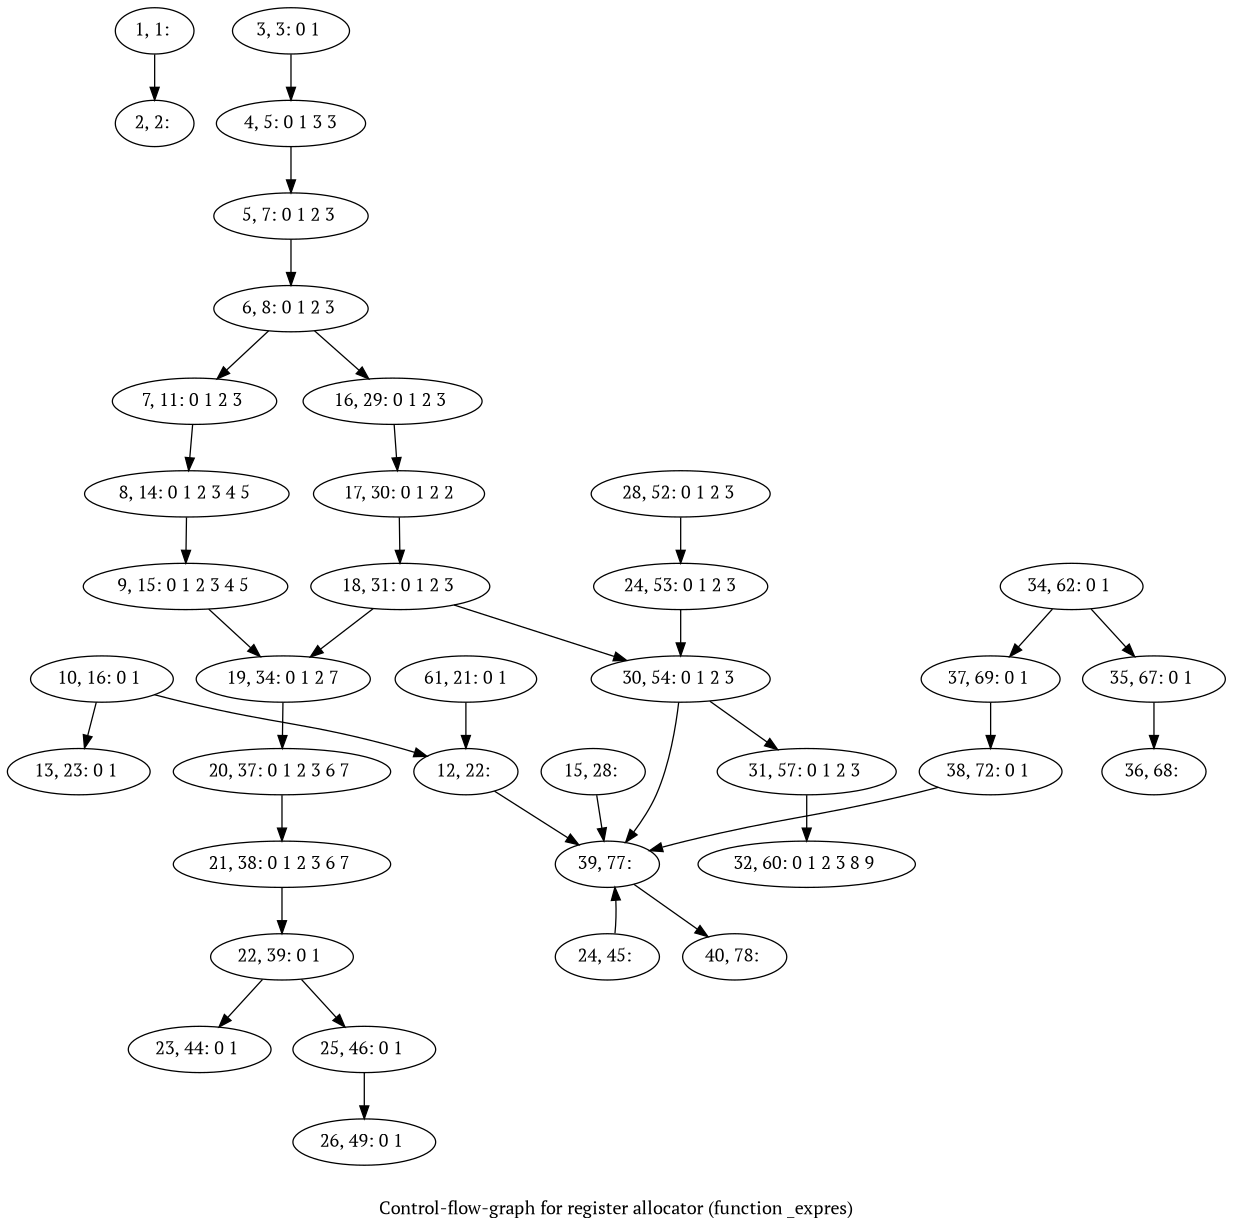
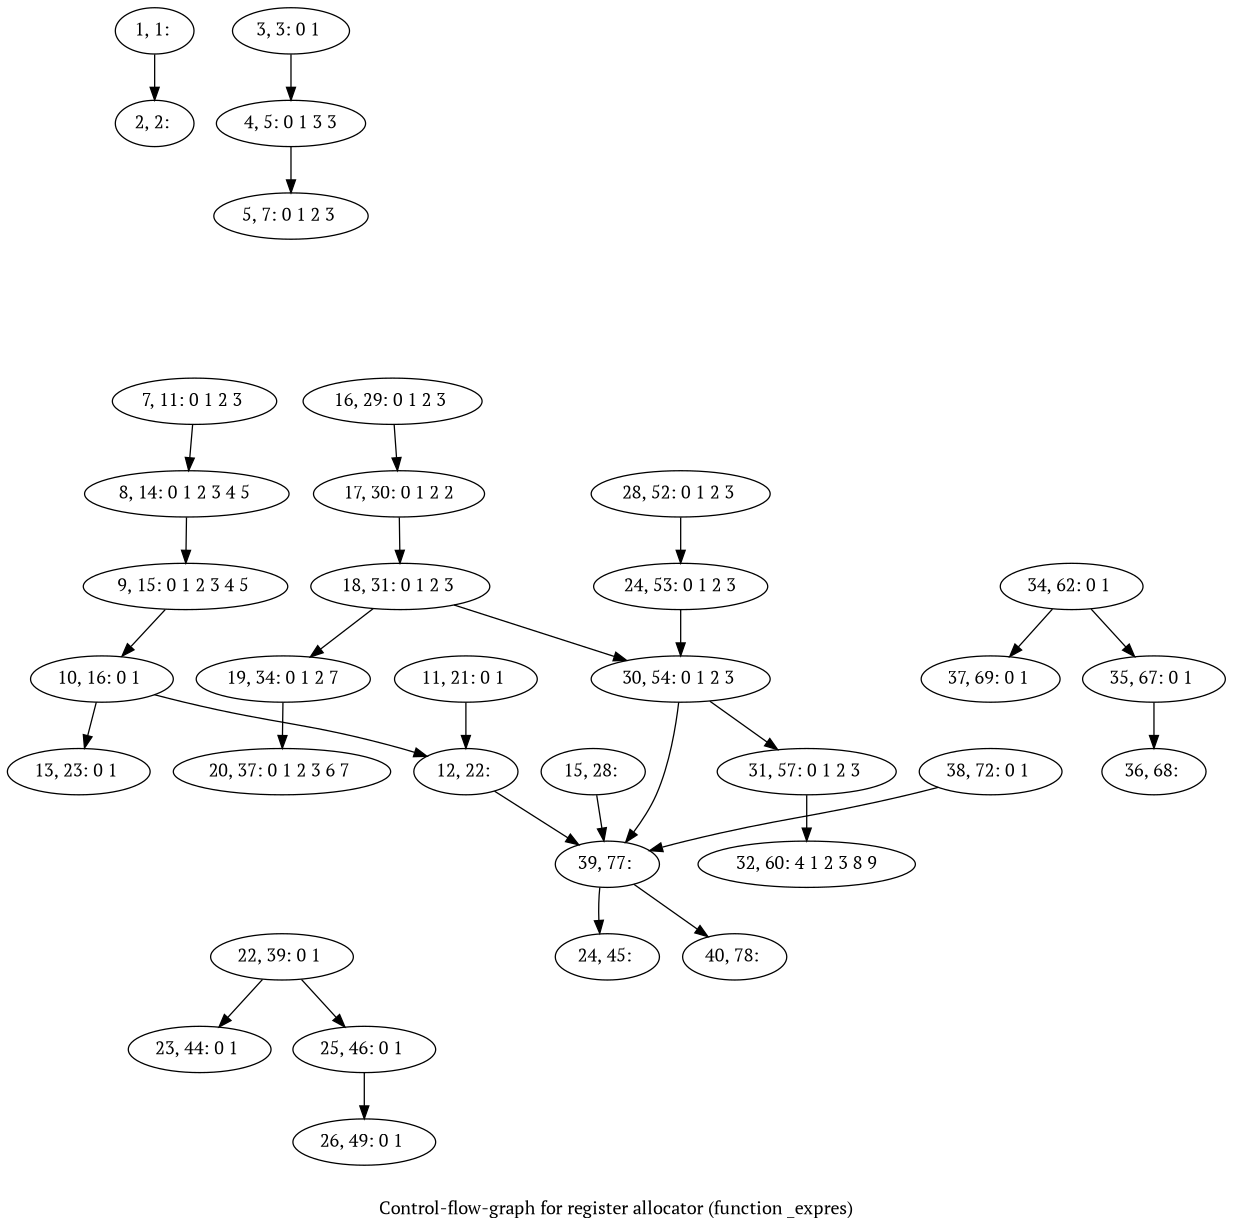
node "6, 8: 0 1 2 3": removed
edge "9, 15: 0 1 2 3 4 5" -> "19, 34: 0 1 2 7": now "9, 15: 0 1 2 3 4 5" -> "10, 16: 0 1"
node "61, 21: 0 1": label "61, 21: 0 1" -> "11, 21: 0 1"
edge "37, 69: 0 1" -> "38, 72: 0 1": removed
node "21, 38: 0 1 2 3 6 7": removed
node "32, 60: 0 1 2 3 8 9": label "32, 60: 0 1 2 3 8 9" -> "32, 60: 4 1 2 3 8 9"
edge "24, 45:" -> "39, 77:": reversed
